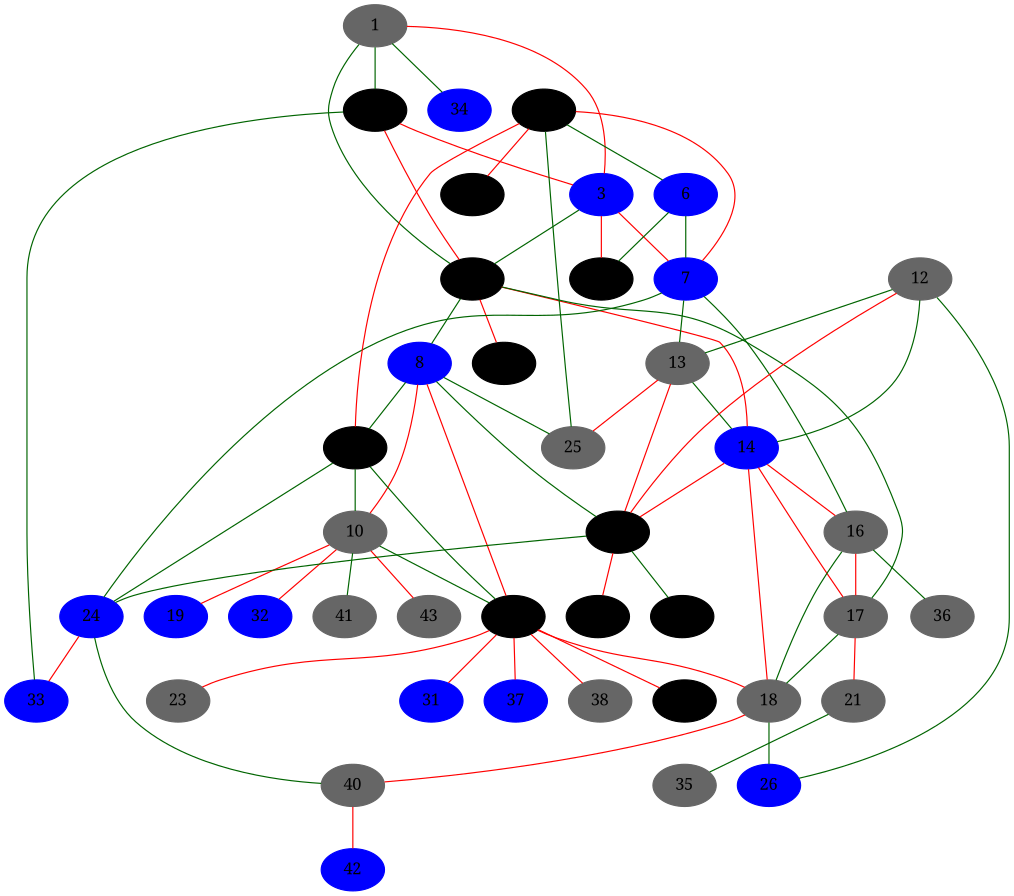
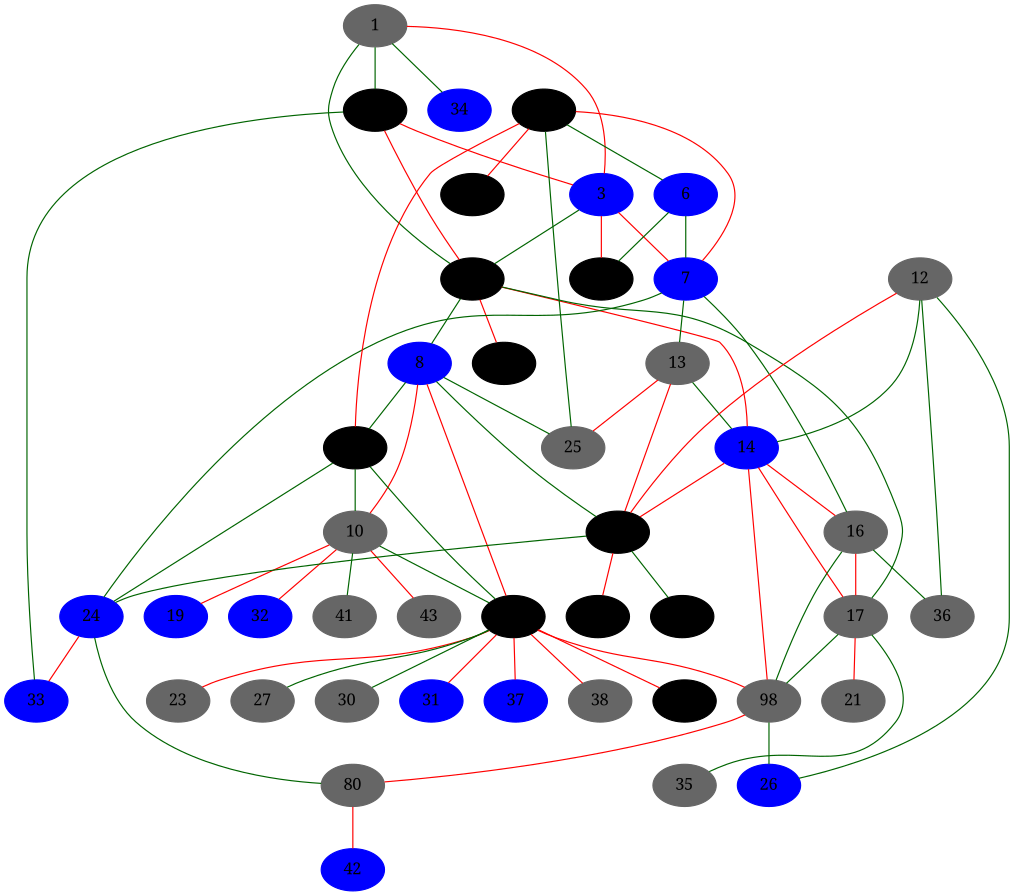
edge "12" -- "13": now "12" -- "36"
node "27": added
node "30": added
node "18": label "18" -> "98"
edge "21" -- "35": now "17" -- "35"
node "40": label "40" -> "80"
